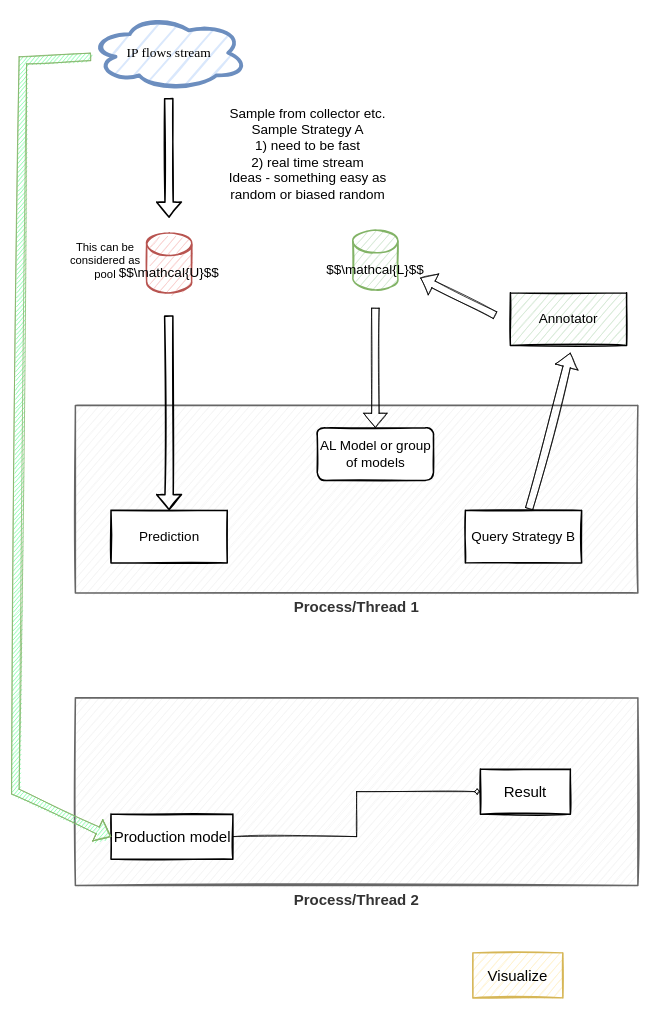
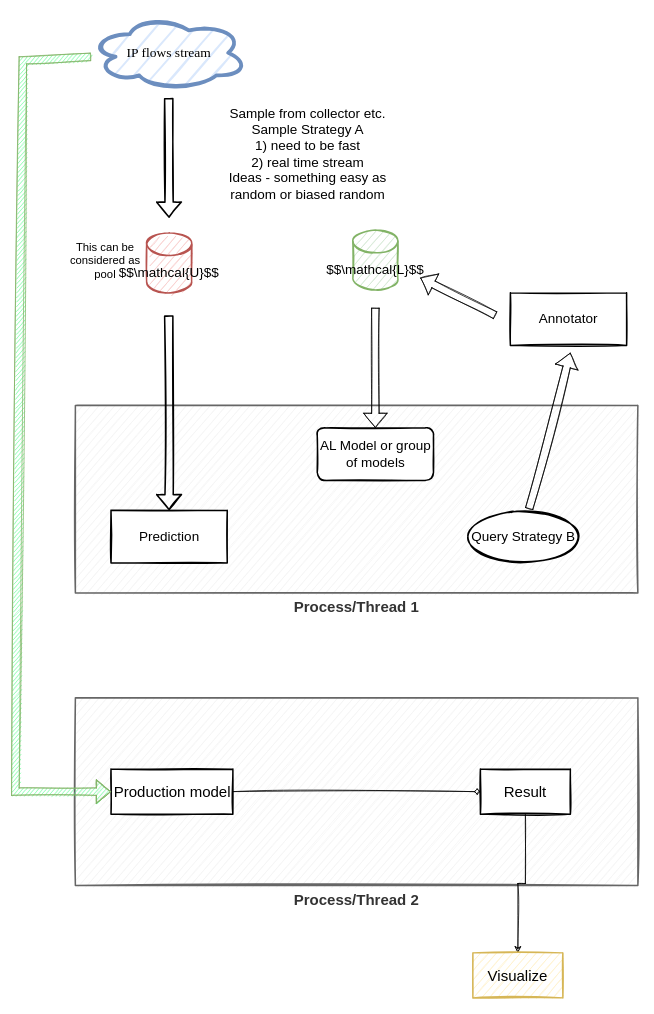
node "Annotator": fillcolor #d5e8d4 -> #ffffff
node "Query Strategy B": shape rectangle -> ellipse
node "Production model": moved (172, 837) -> (172, 792)
edge "Result" -> "Visualize": added
